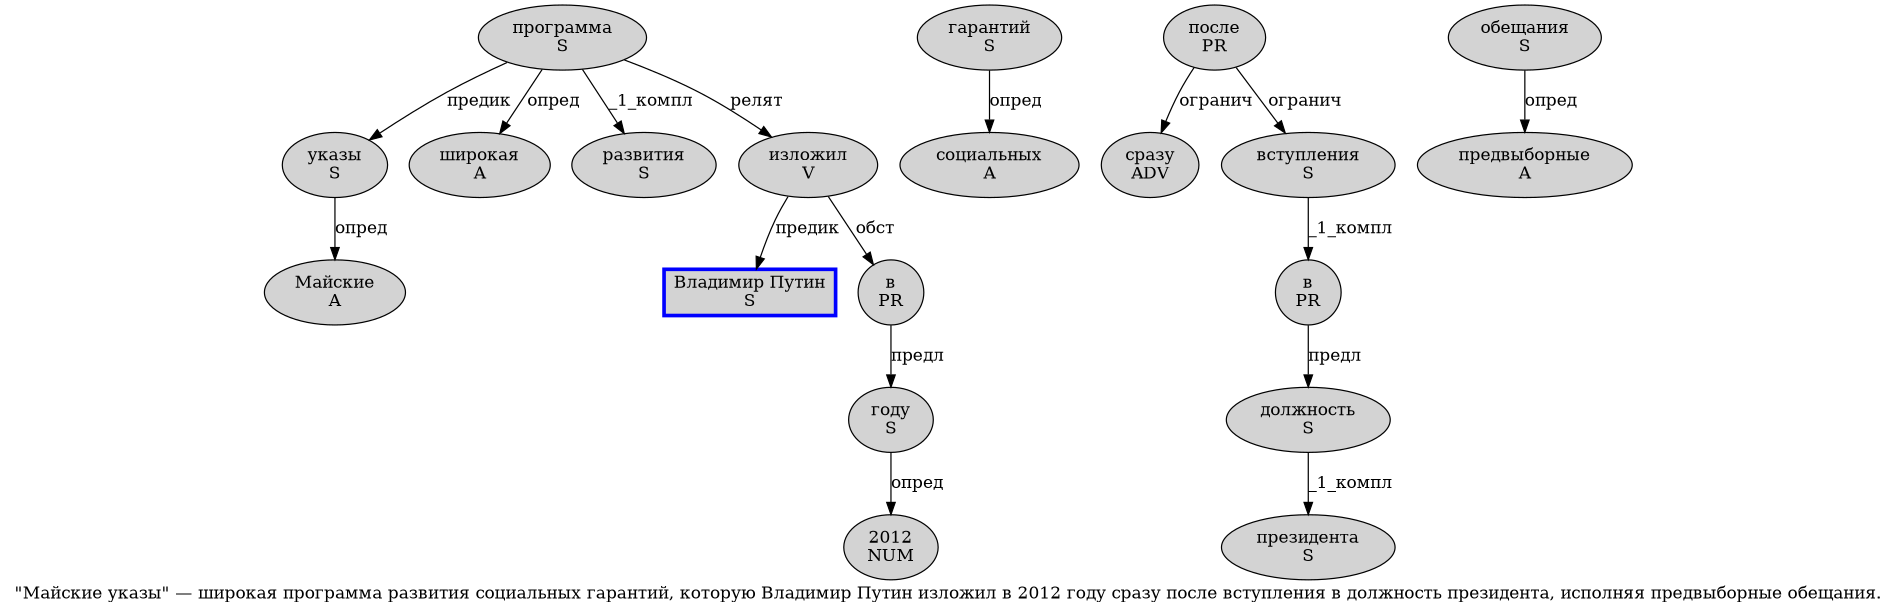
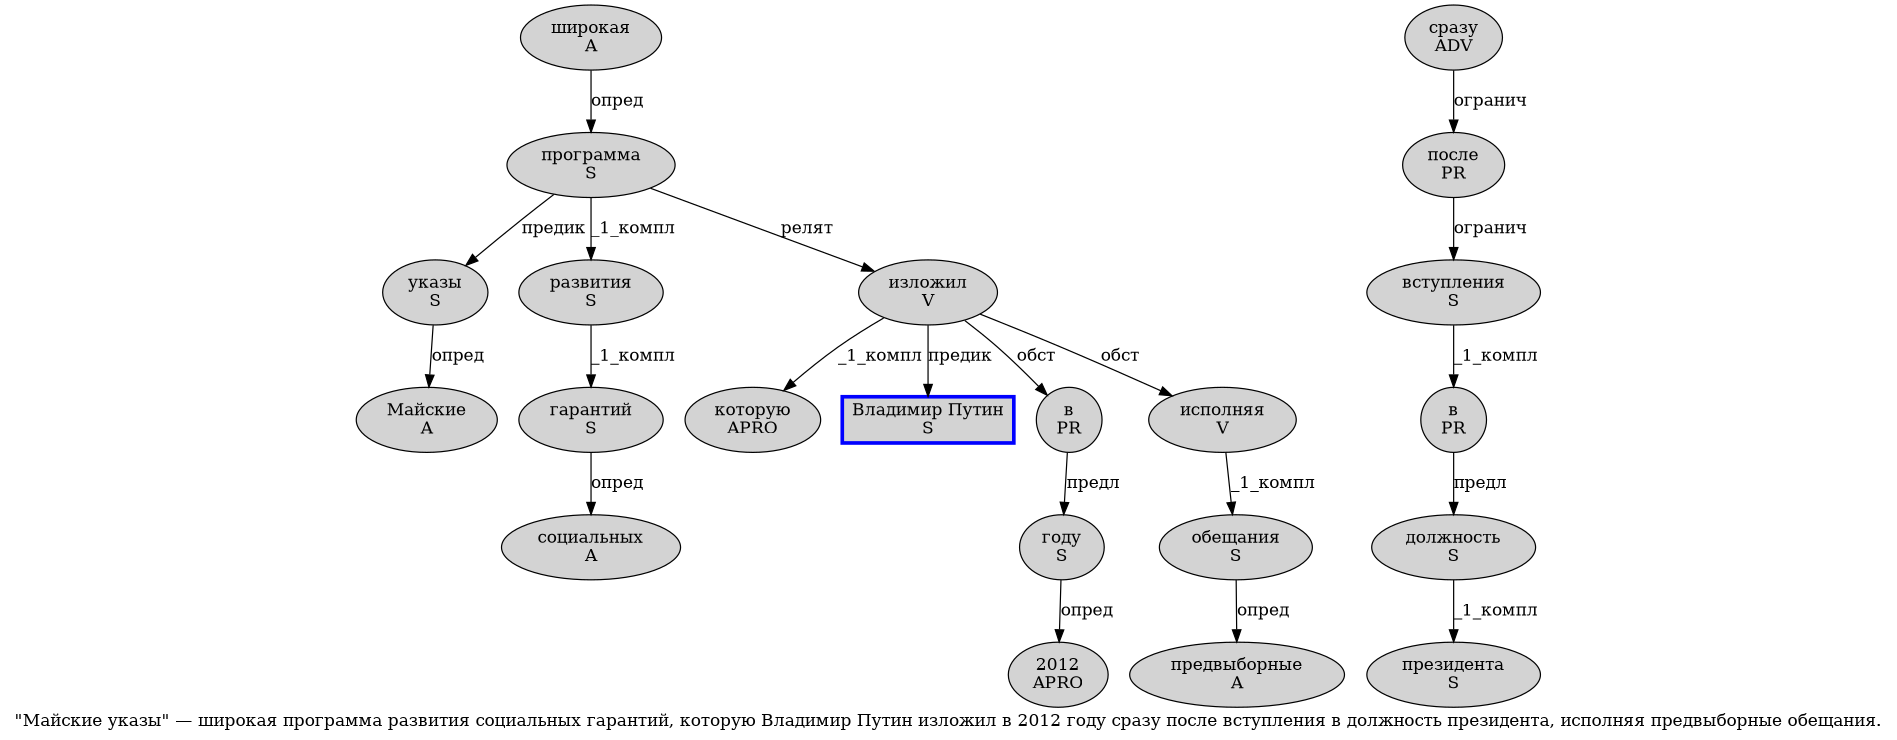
edge "после PR" -> "сразу ADV": reversed
edge "программа S" -> "широкая A": reversed
edge "развития S" -> "гарантий S": added, label "_1_компл"
node "которую APRO": added
node "исполняя V": added
node "2012 NUM": label "2012 NUM" -> "2012 APRO"
